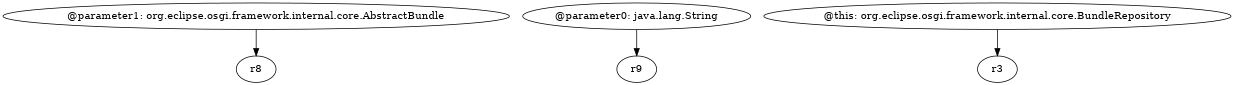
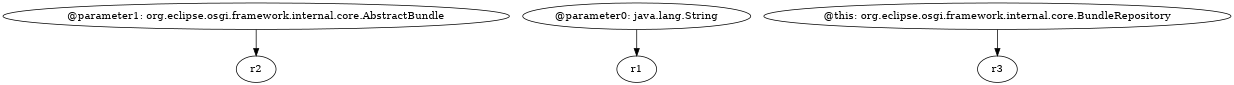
node "r8": label "r8" -> "r2"
node "r9": label "r9" -> "r1"
